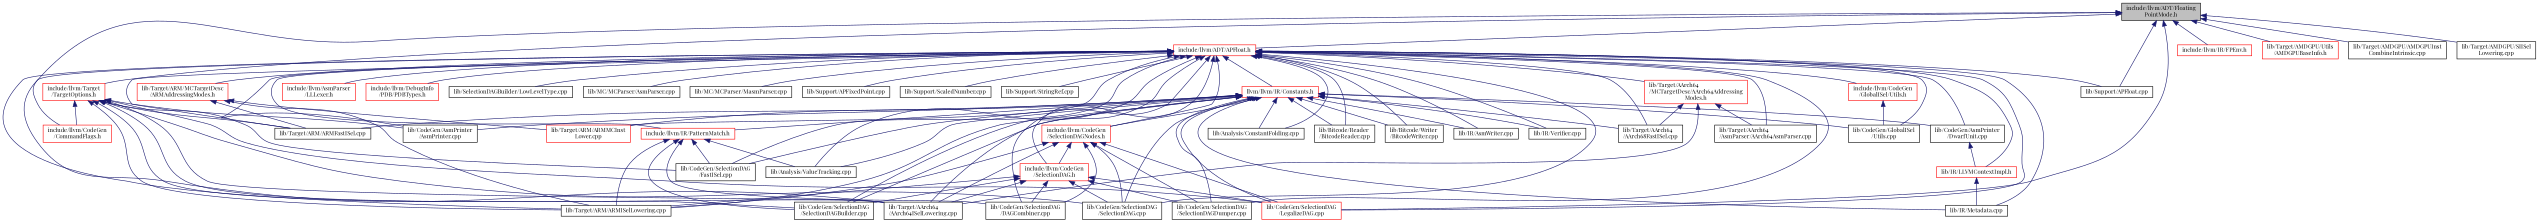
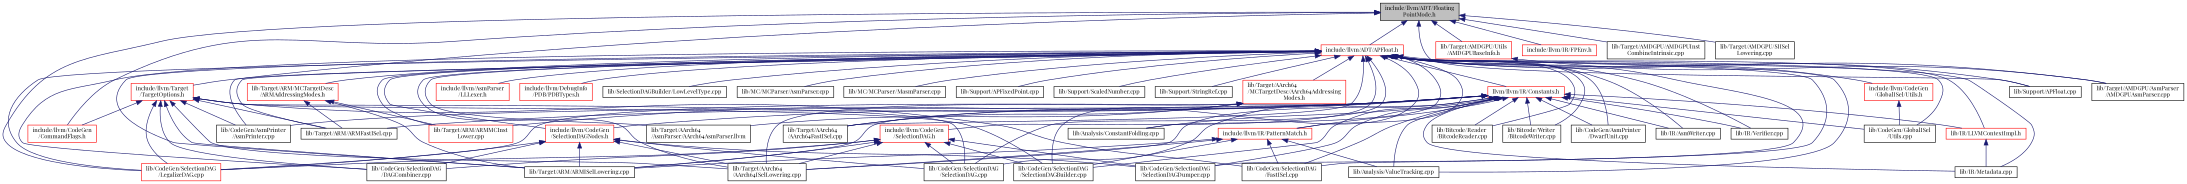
node "lib/Target/AMDGPU/AsmParser /AMDGPUAsmParser.cpp": added
node "lib/Target/AArch64 /AArch68FastISel.cpp": label "lib/Target/AArch64 /AArch68FastISel.cpp" -> "lib/Target/AArch64 /AArch64FastISel.cpp"
node "lib/Target/AArch64 /AsmParser/AArch64AsmParser.cpp": label "lib/Target/AArch64 /AsmParser/AArch64AsmParser.cpp" -> "lib/Target/AArch64 /AsmParser/AArch64AsmParser.llvm"
edge "include/llvm/CodeGen /SelectionDAG.h" -> "include/llvm/CodeGen /SelectionDAGNodes.h": removed
edge "lib/IR/LLVMContextImpl.h" -> "lib/CodeGen/AsmPrinter /DwarfUnit.cpp": now "lib/IR/LLVMContextImpl.h" -> "llvm/llvm/IR/Constants.h"
